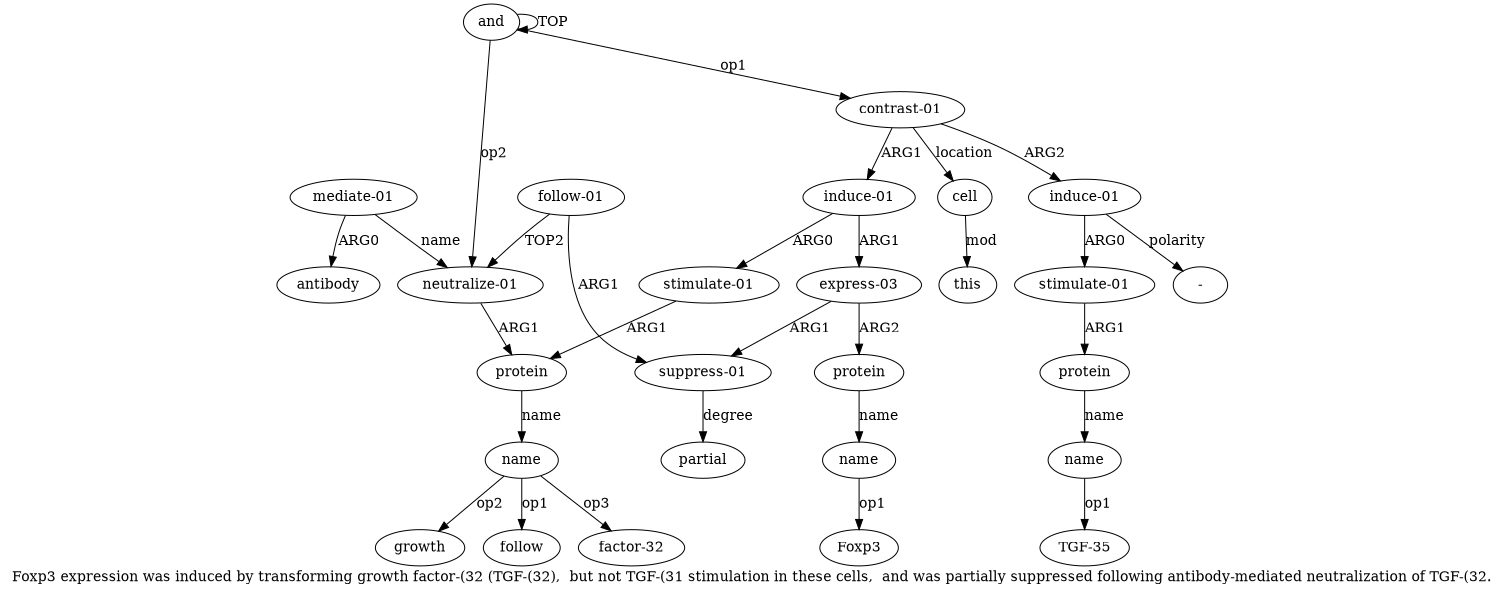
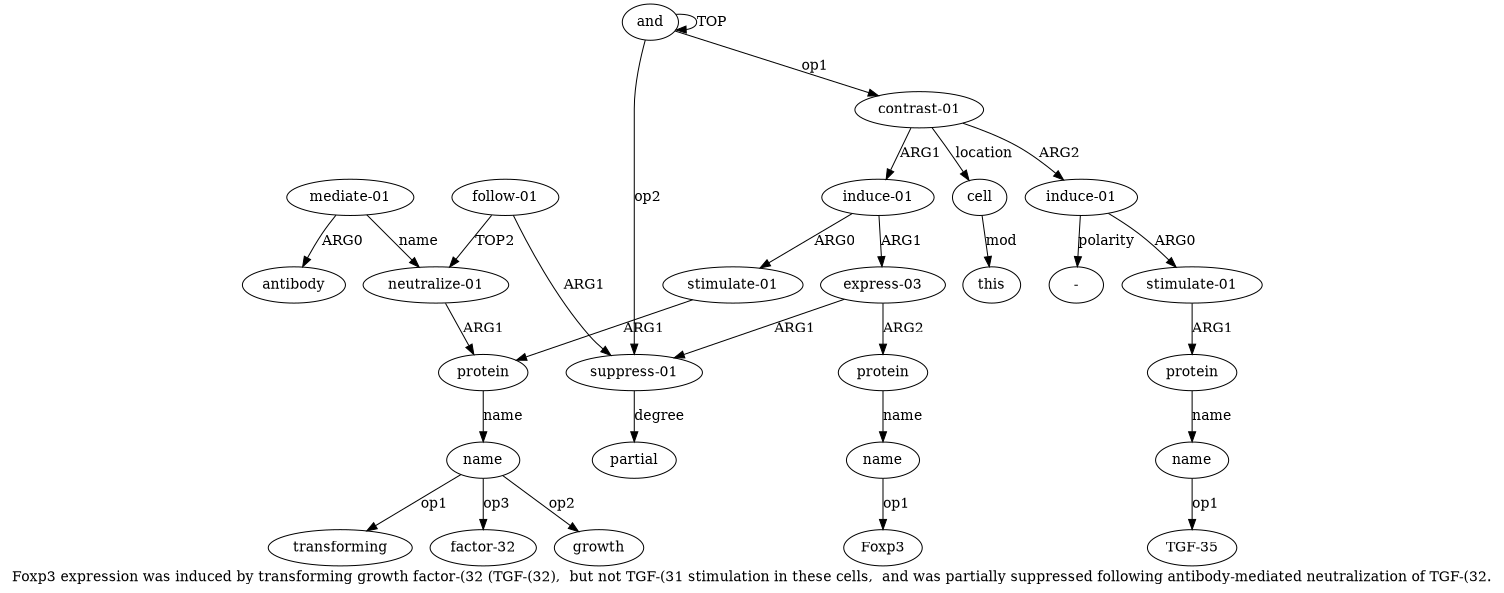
edge "and" -> "neutralize-01": now "and" -> "suppress-01"
node "follow": label "follow" -> "transforming"
